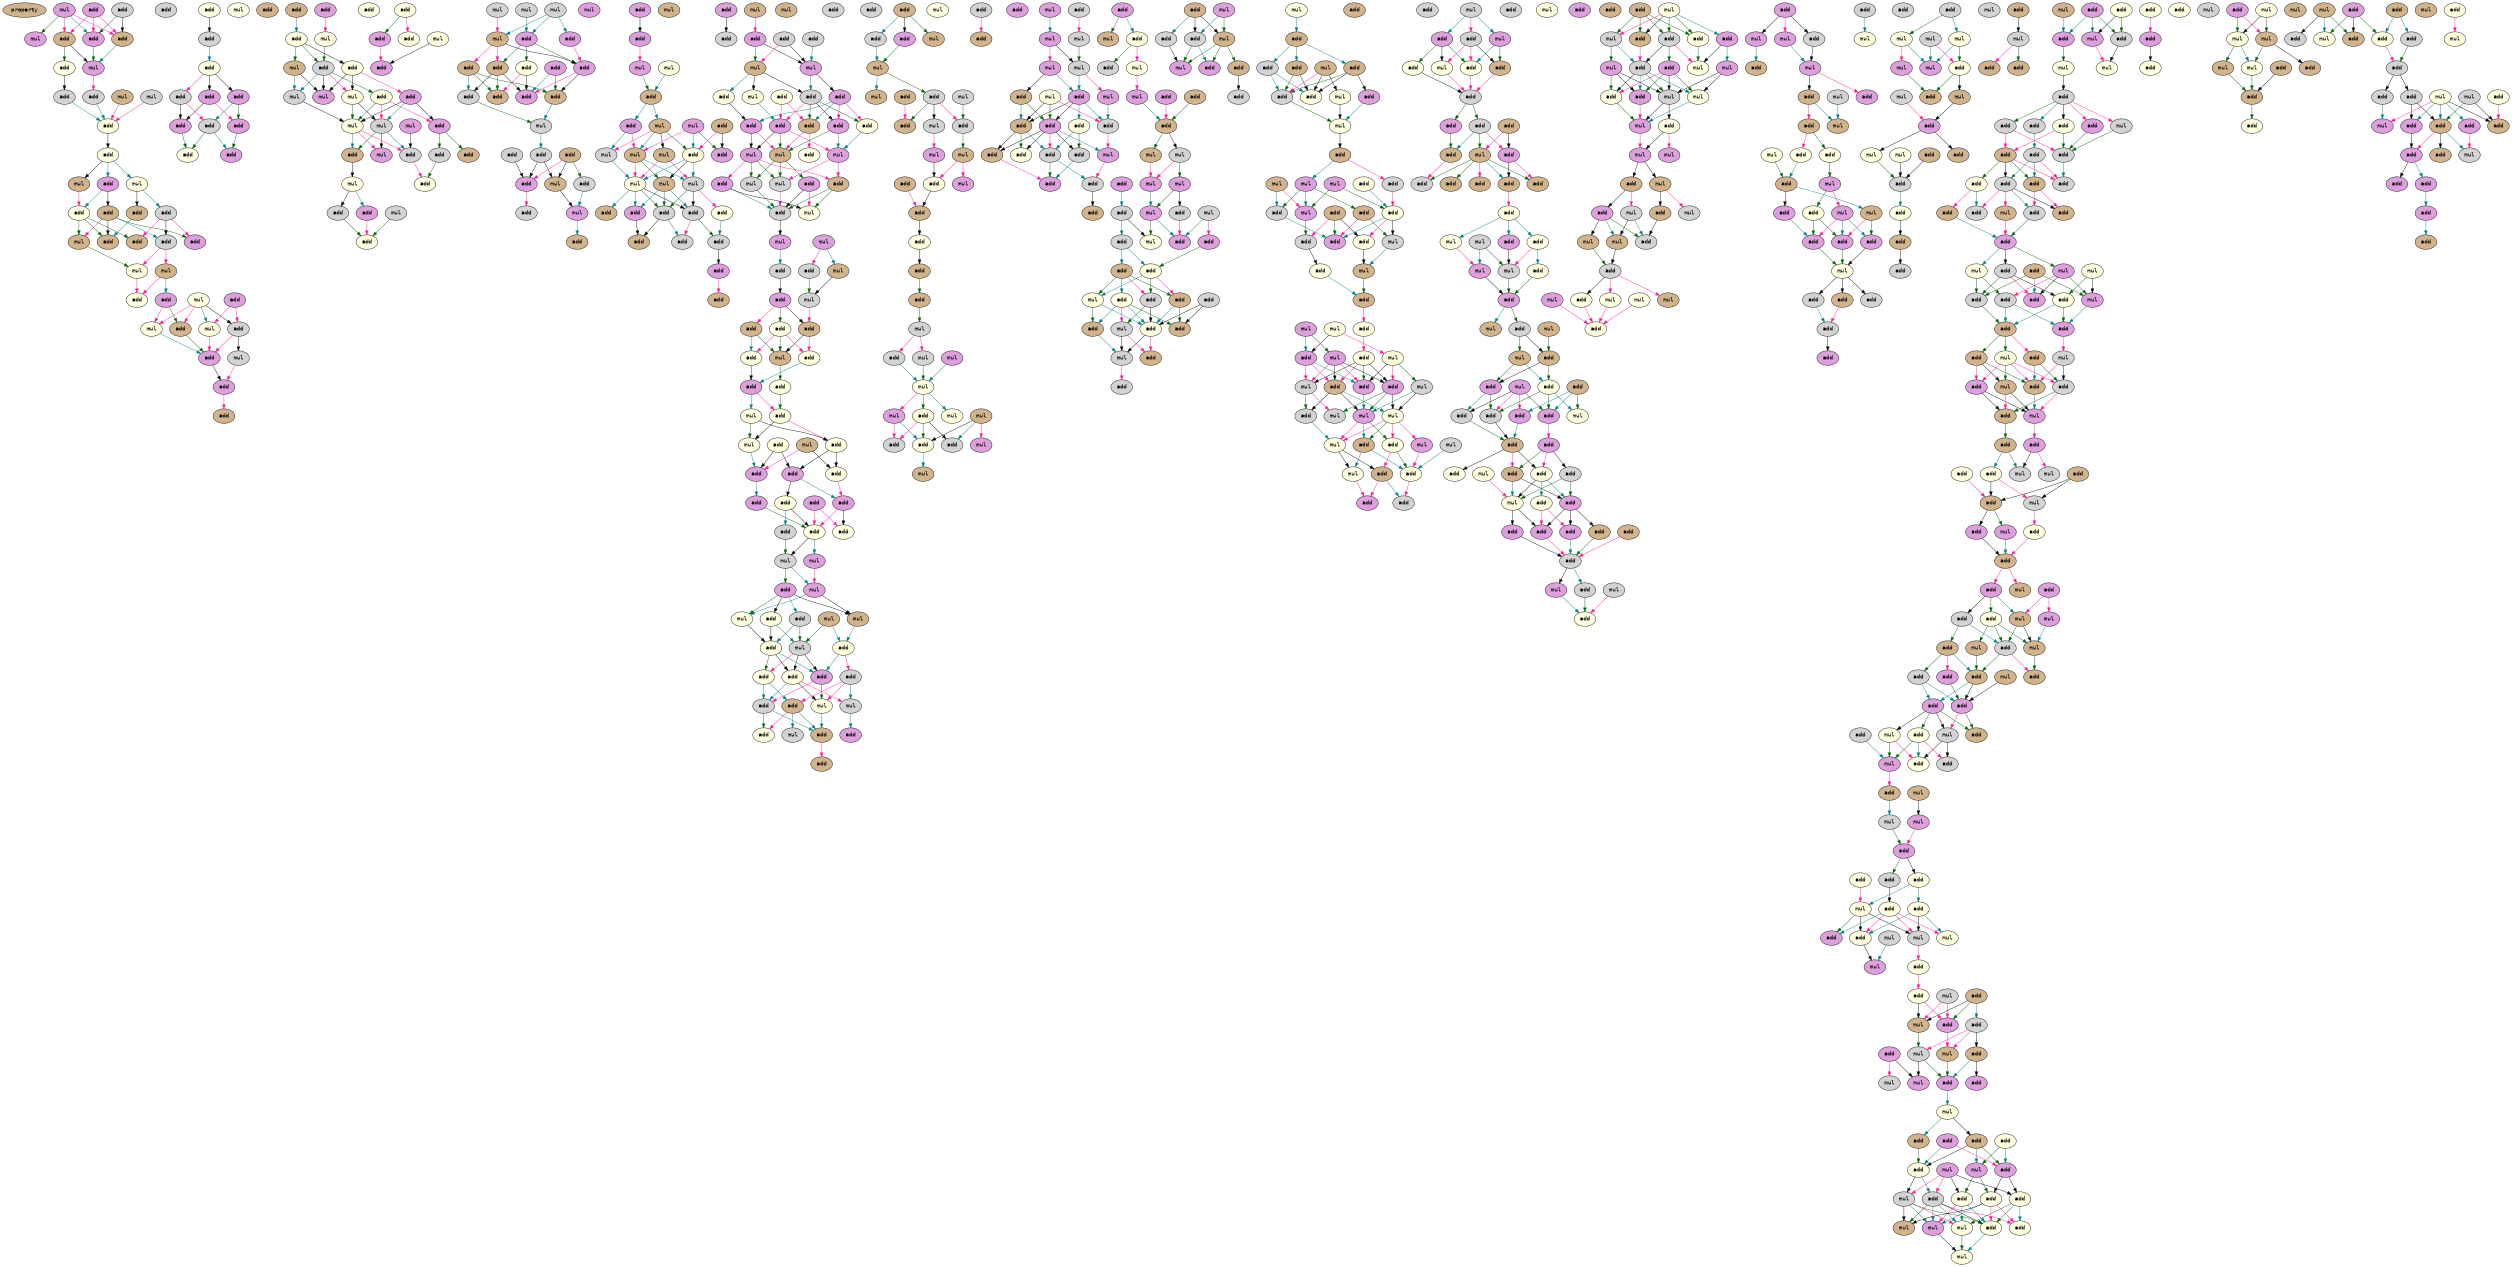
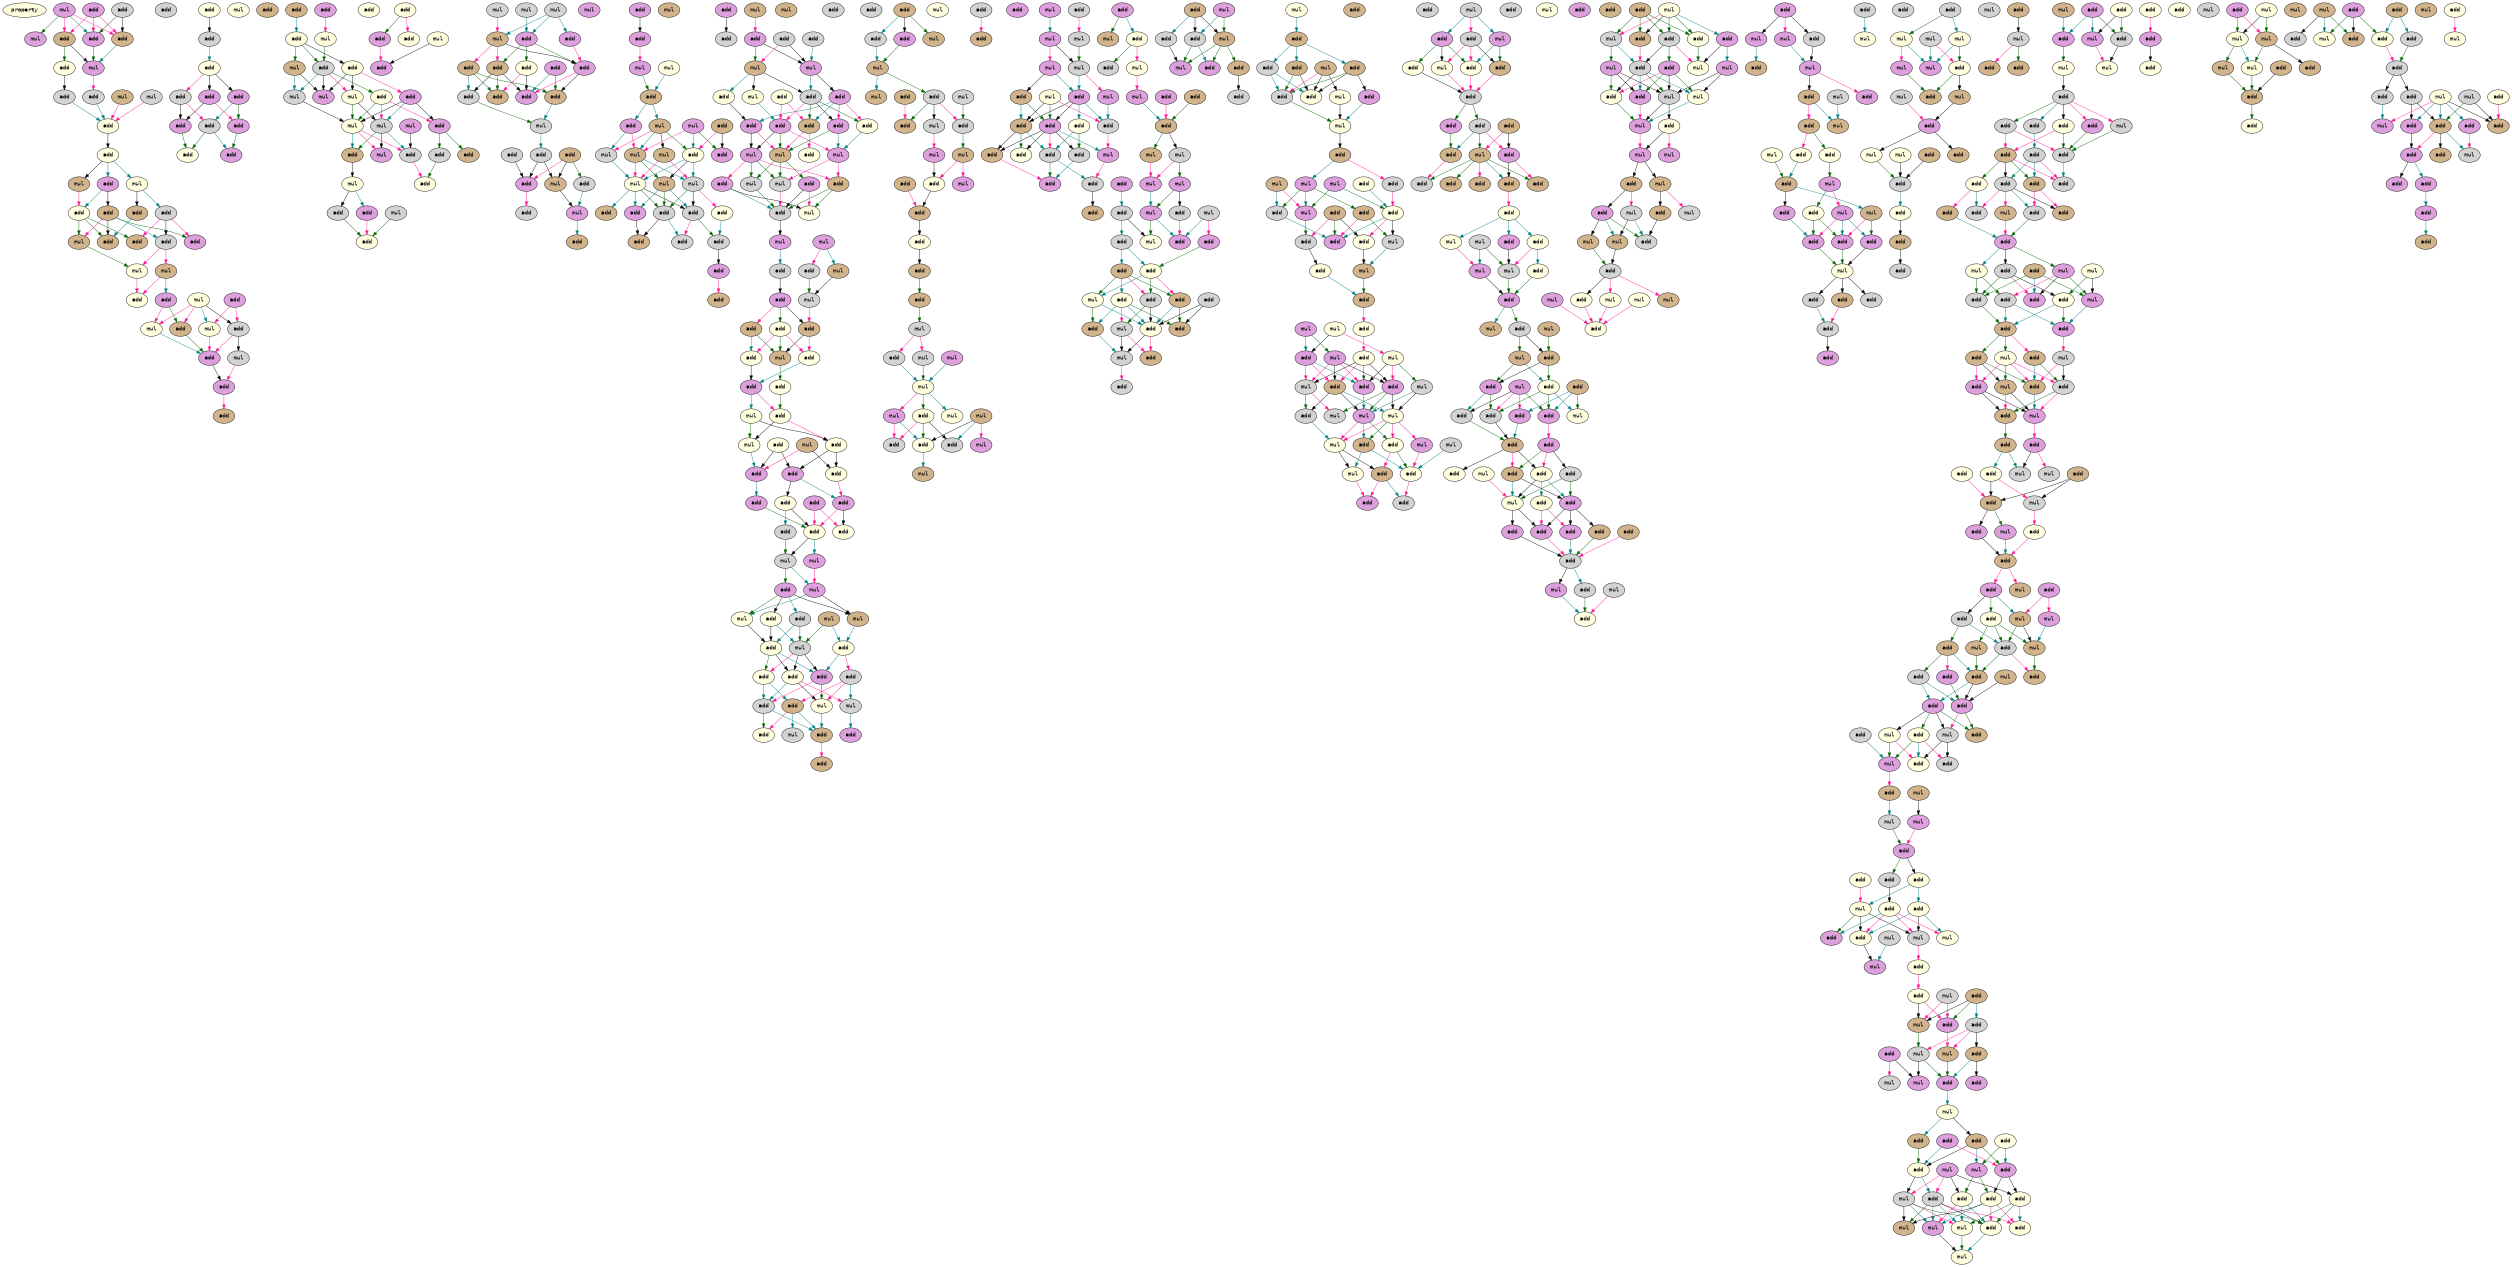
node "property": fillcolor tan -> lightyellow
